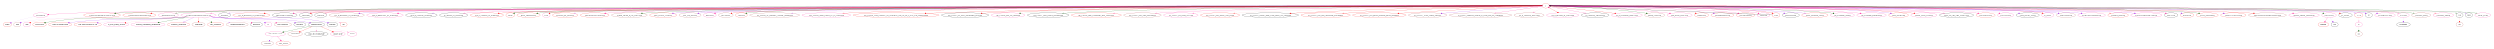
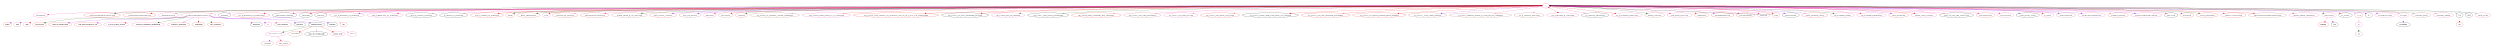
node "c?externalnielsen.js": removed
